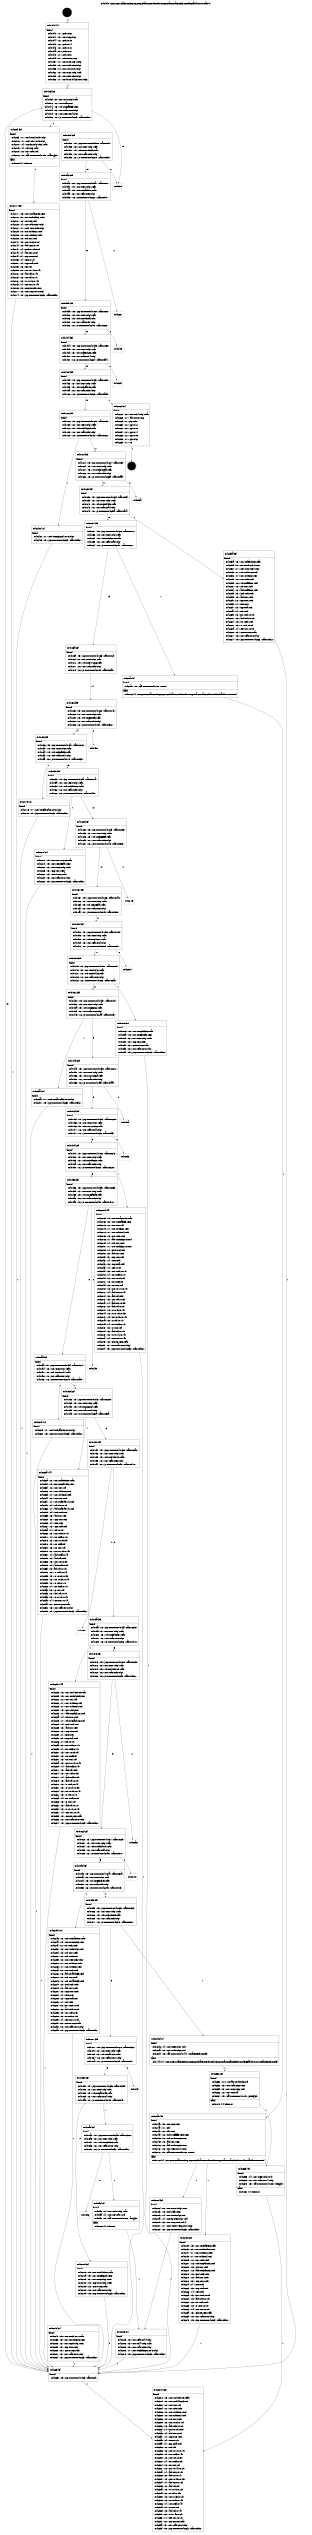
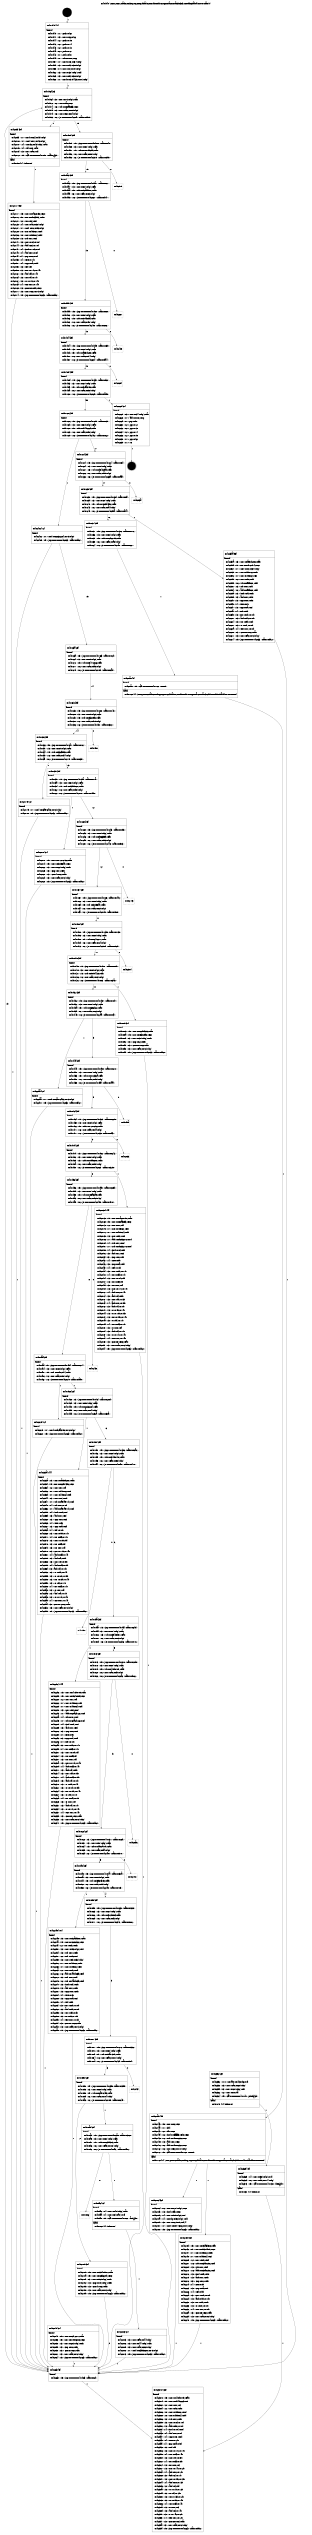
edge "0x401b6f [26]" -> "0x402519": now "0x401b6f [26]" -> "0x401b89 [25]"
edge "0x401bed [25]" -> "0x401c06 [25]": label " 18" -> " 58"
edge "0x401c51 [25]" -> "0x401c6a [25]": now "0x402402 [12]" -> "0x401c6a [25]"
node "0x402346 [12]": removed
edge "0x4021cd [32]" -> "0x402003 [21]": now "0x4021cd [32]" -> "0x4026f2 [5]"
